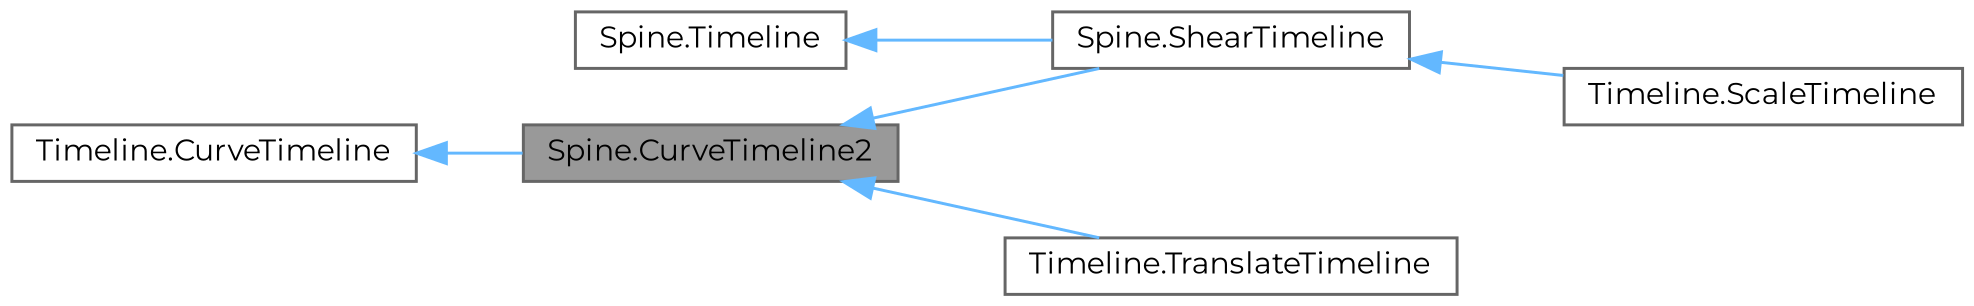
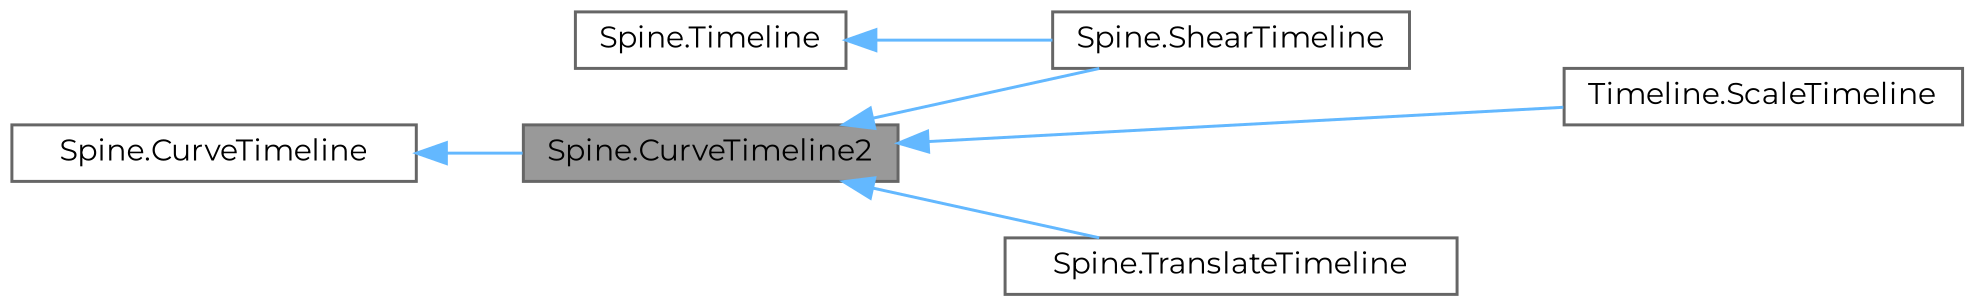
edge "Timeline.ScaleTimeline" -> "Spine.ShearTimeline": now "Timeline.ScaleTimeline" -> "Spine.CurveTimeline2"
node "Timeline.CurveTimeline": label "Timeline.CurveTimeline" -> "Spine.CurveTimeline"
node "Timeline.TranslateTimeline": label "Timeline.TranslateTimeline" -> "Spine.TranslateTimeline"
